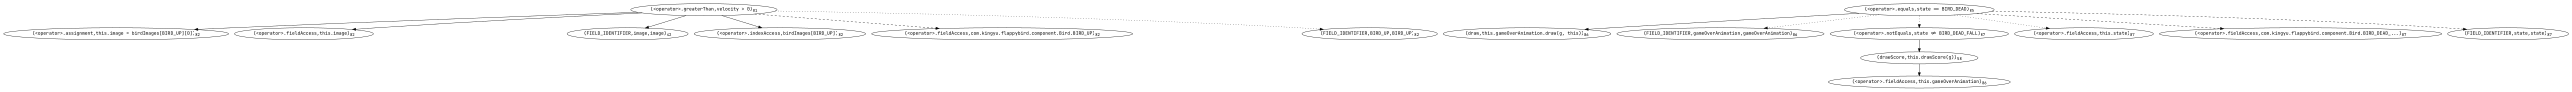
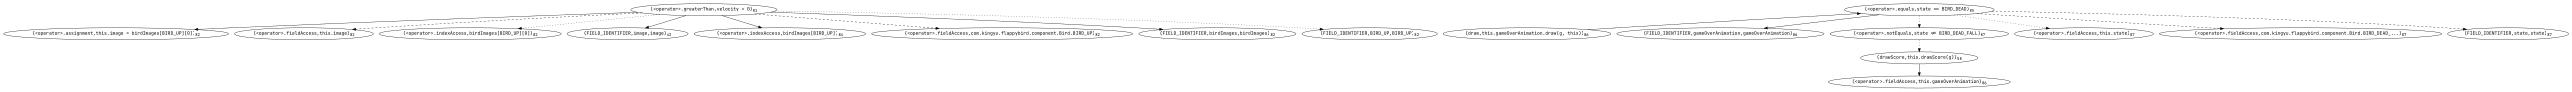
edge "(<operator>.greaterThan,velocity > 0)" -> "(<operator>.fieldAccess,this.image)": style solid -> dashed
edge "(<operator>.equals,state == BIRD_DEAD)" -> "(draw,this.gameOverAnimation.draw(g, this))": reversed
edge "(<operator>.equals,state == BIRD_DEAD)" -> "(FIELD_IDENTIFIER,gameOverAnimation,gameOverAnimation)": style dotted -> solid
node "(<operator>.indexAccess,birdImages[BIRD_UP])": text "82" -> "84"
node "(<operator>.indexAccess,birdImages[BIRD_UP][0])": added
node "(FIELD_IDENTIFIER,birdImages,birdImages)": added
edge "(<operator>.notEquals,state != BIRD_DEAD_FALL)" -> "(drawScore,this.drawScore(g))": style solid -> dotted
